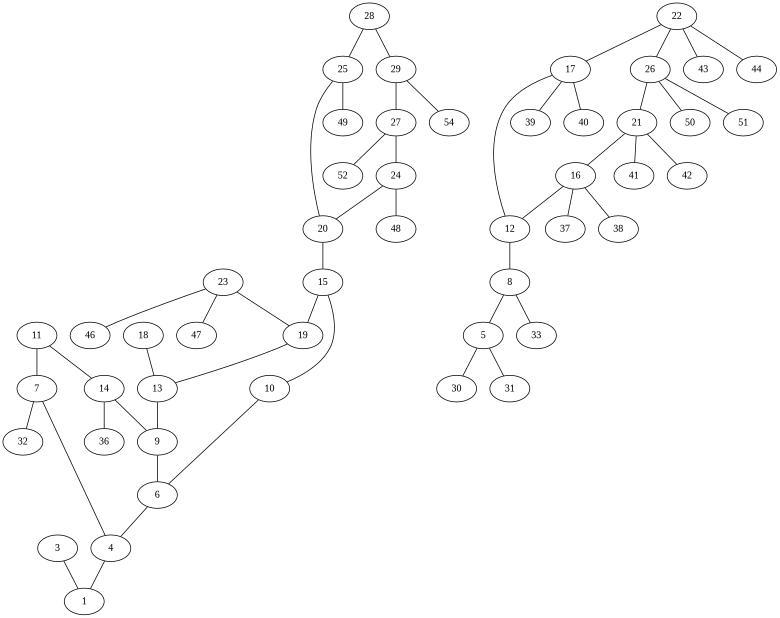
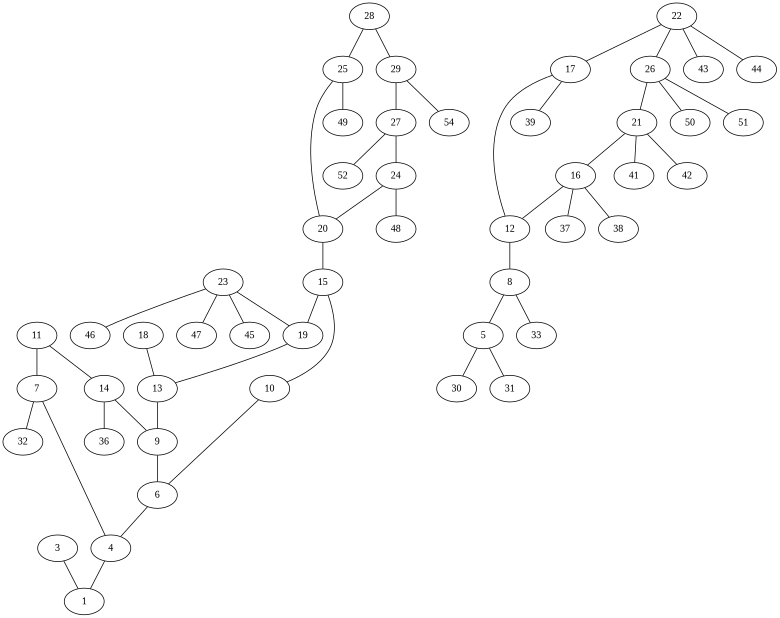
node "40": removed
node "45": added
